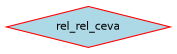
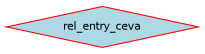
node "rel_rel_ceva": label "rel_rel_ceva" -> "rel_entry_ceva"
